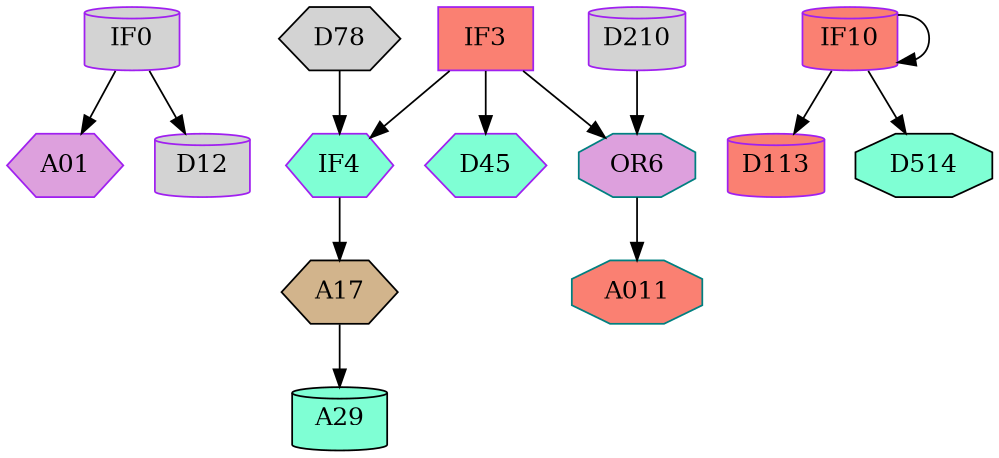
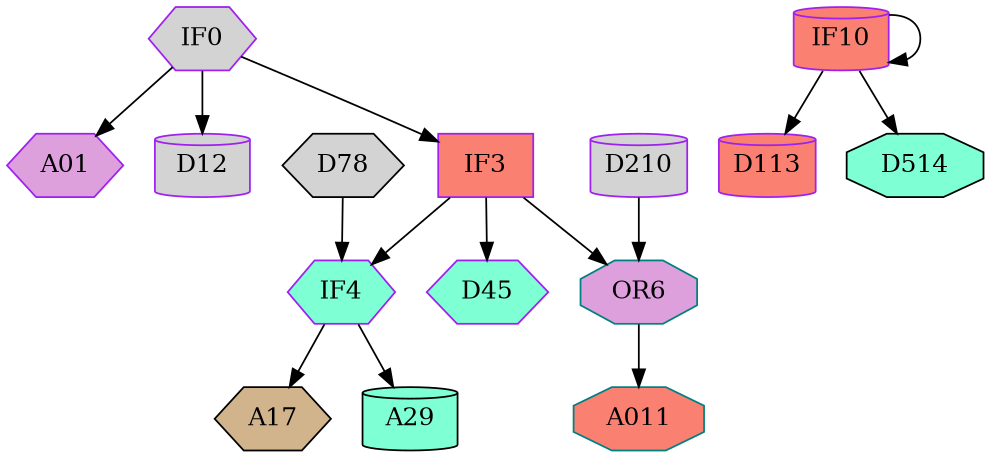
node "IF0": shape cylinder -> hexagon
edge "IF0" -> "IF3": added
edge "A17" -> "A29": now "IF4" -> "A29"
